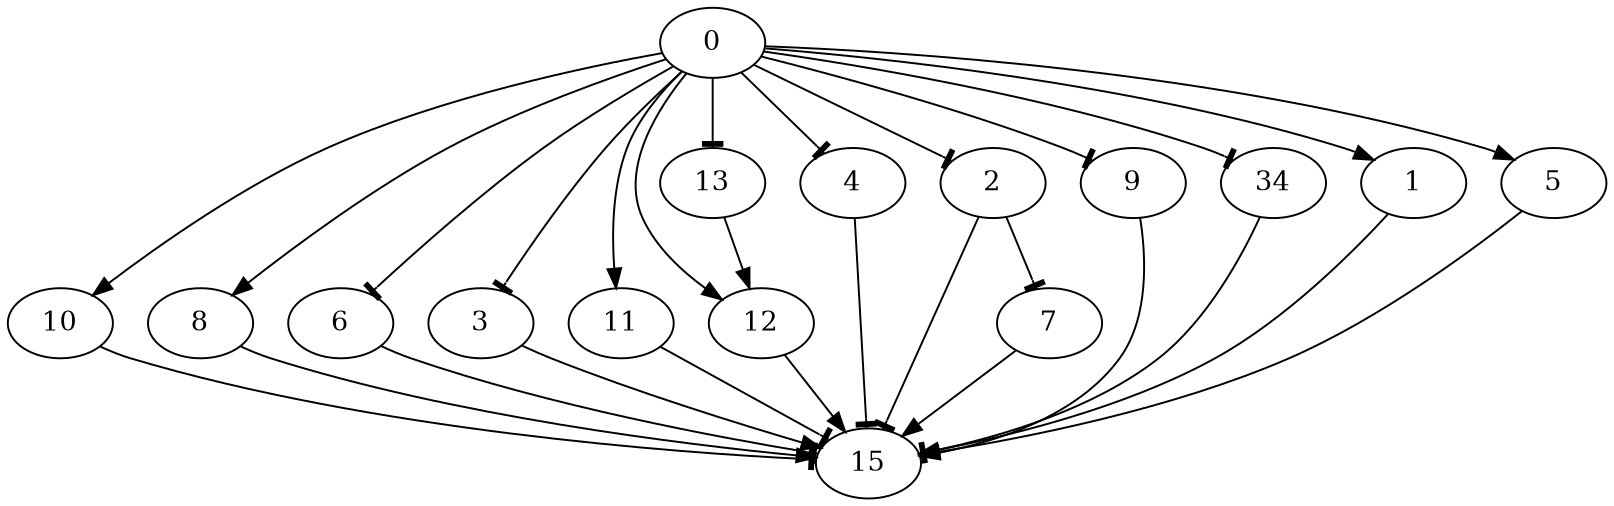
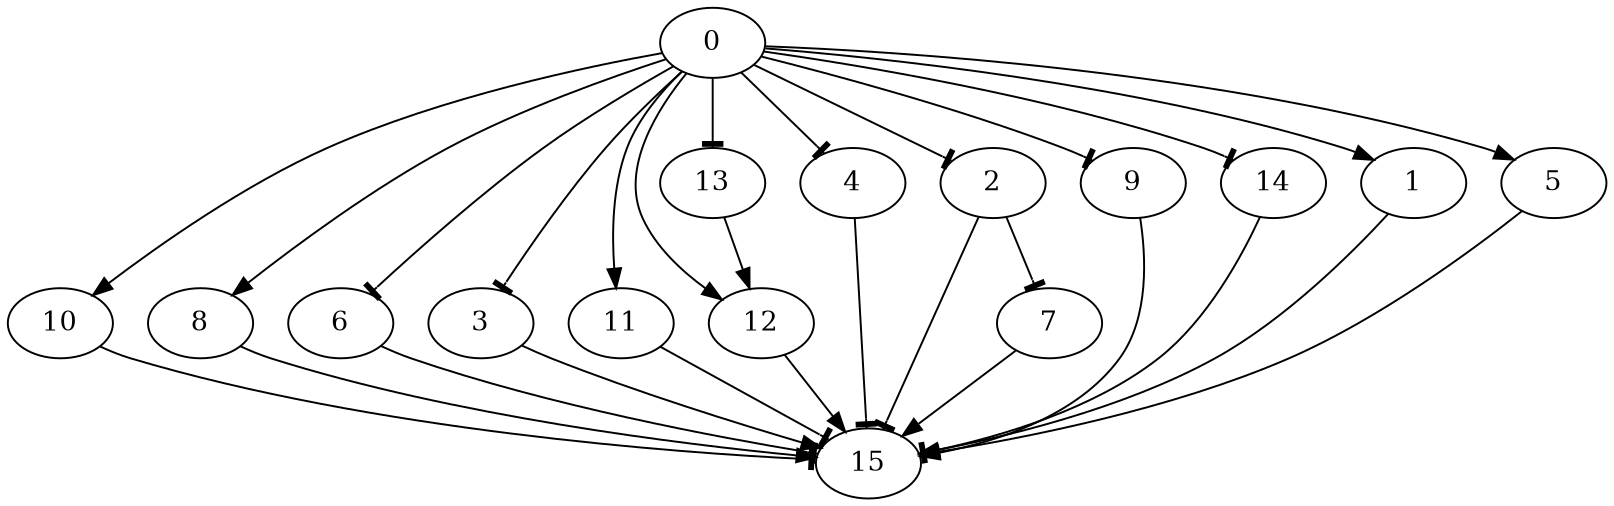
node "34": label "34" -> "14"
